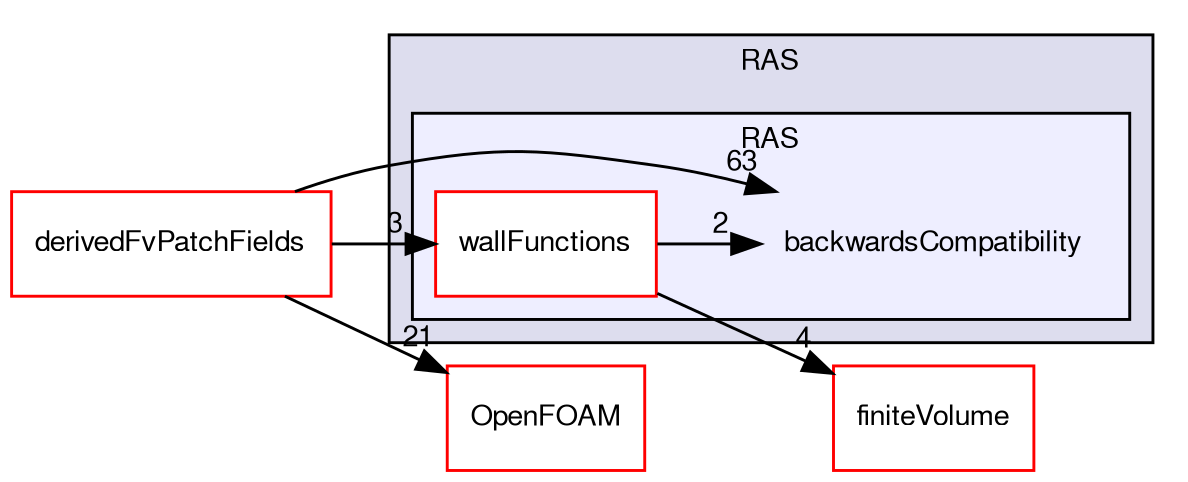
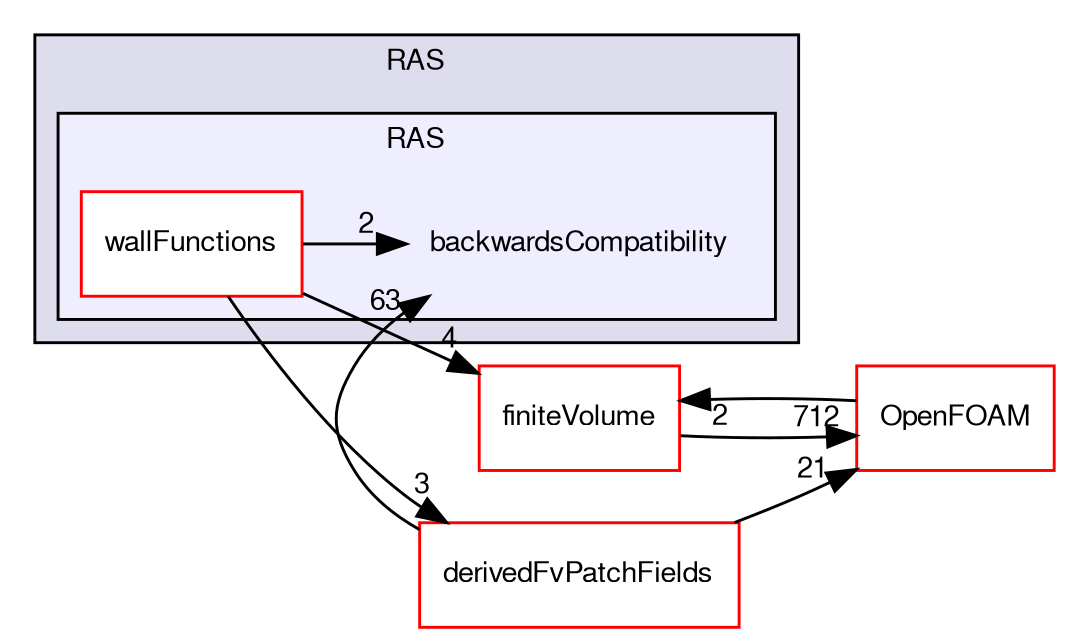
edge "derivedFvPatchFields" -> "wallFunctions": reversed
edge "OpenFOAM" -> "finiteVolume": added
edge "finiteVolume" -> "OpenFOAM": added
